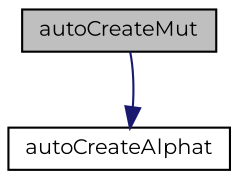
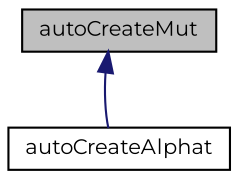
edge "autoCreateMut" -> "autoCreateAlphat": reversed
